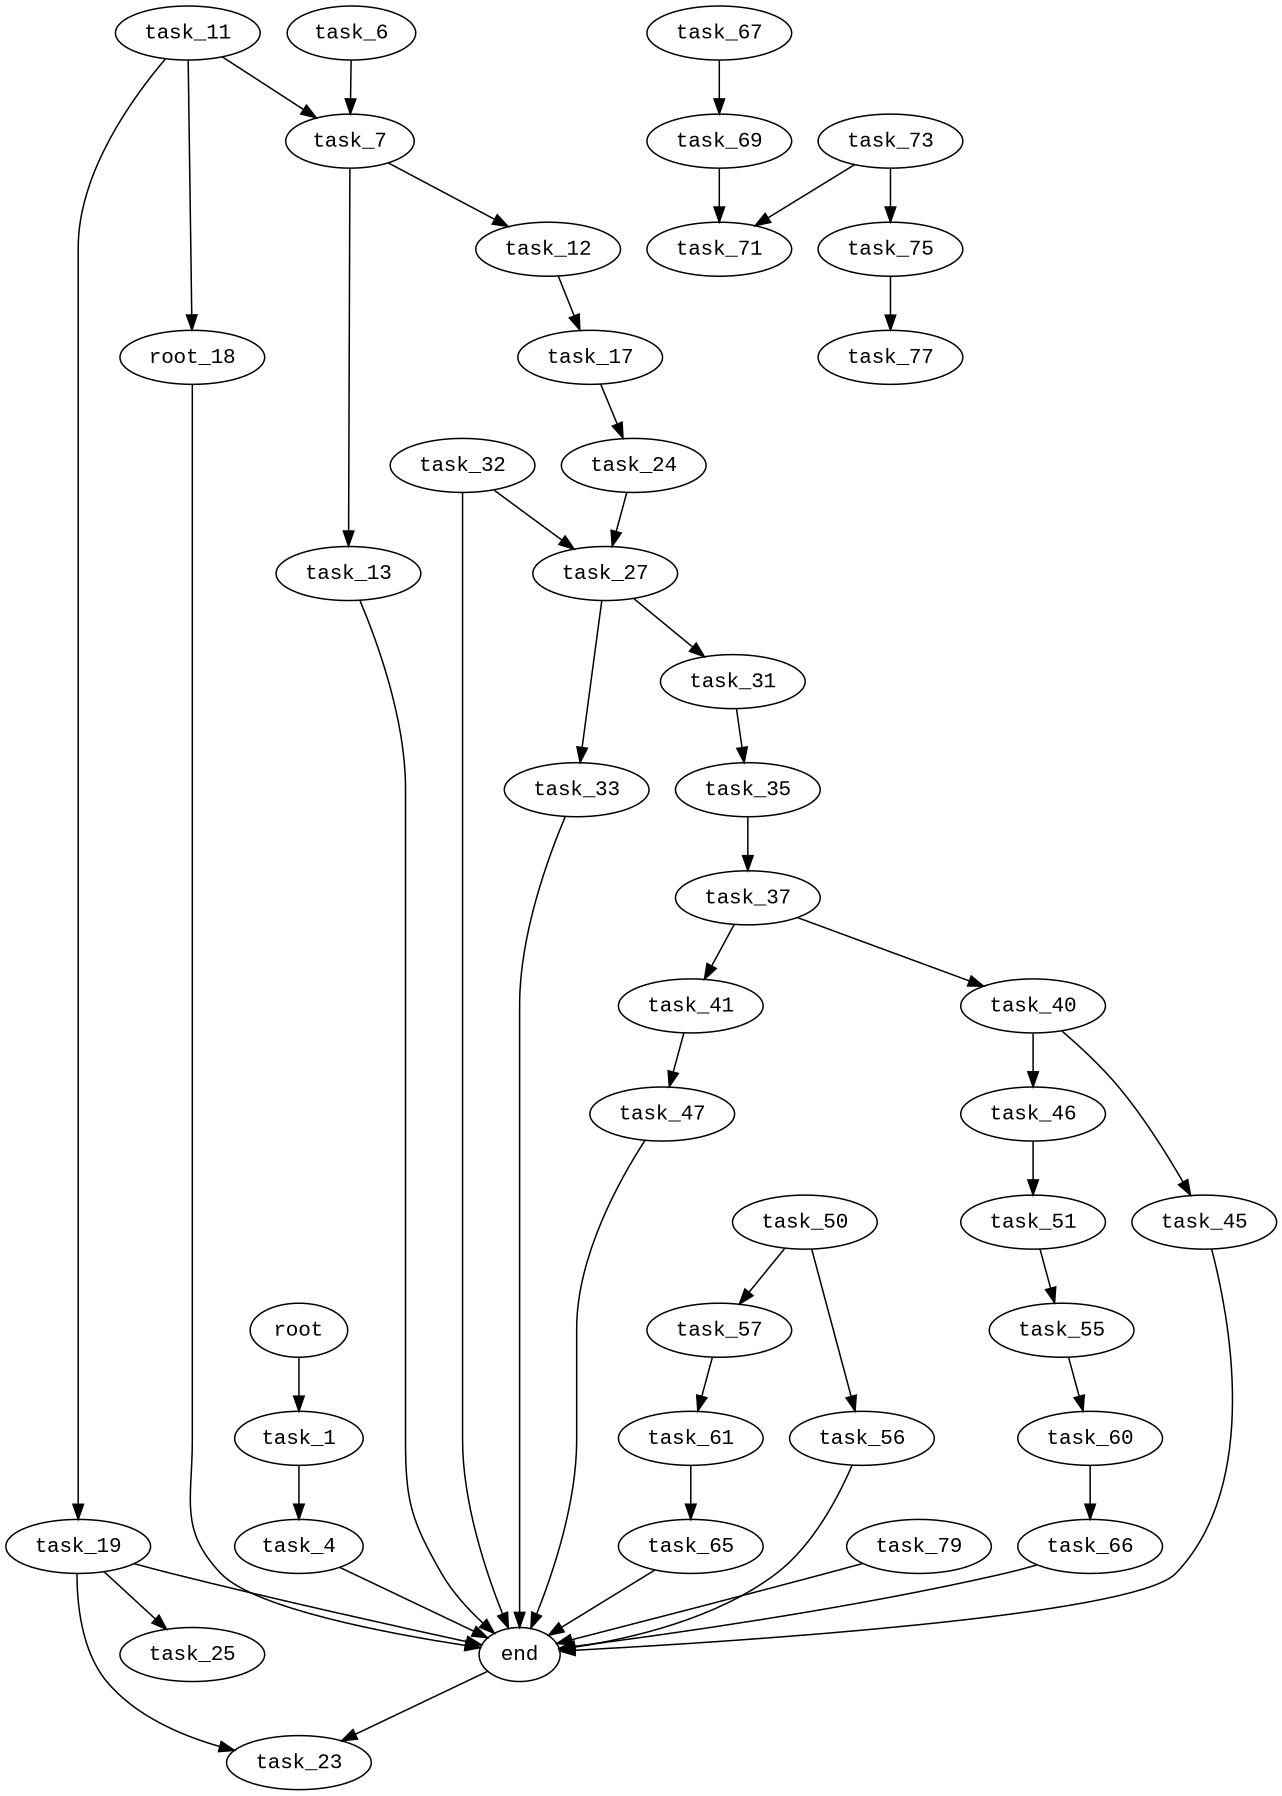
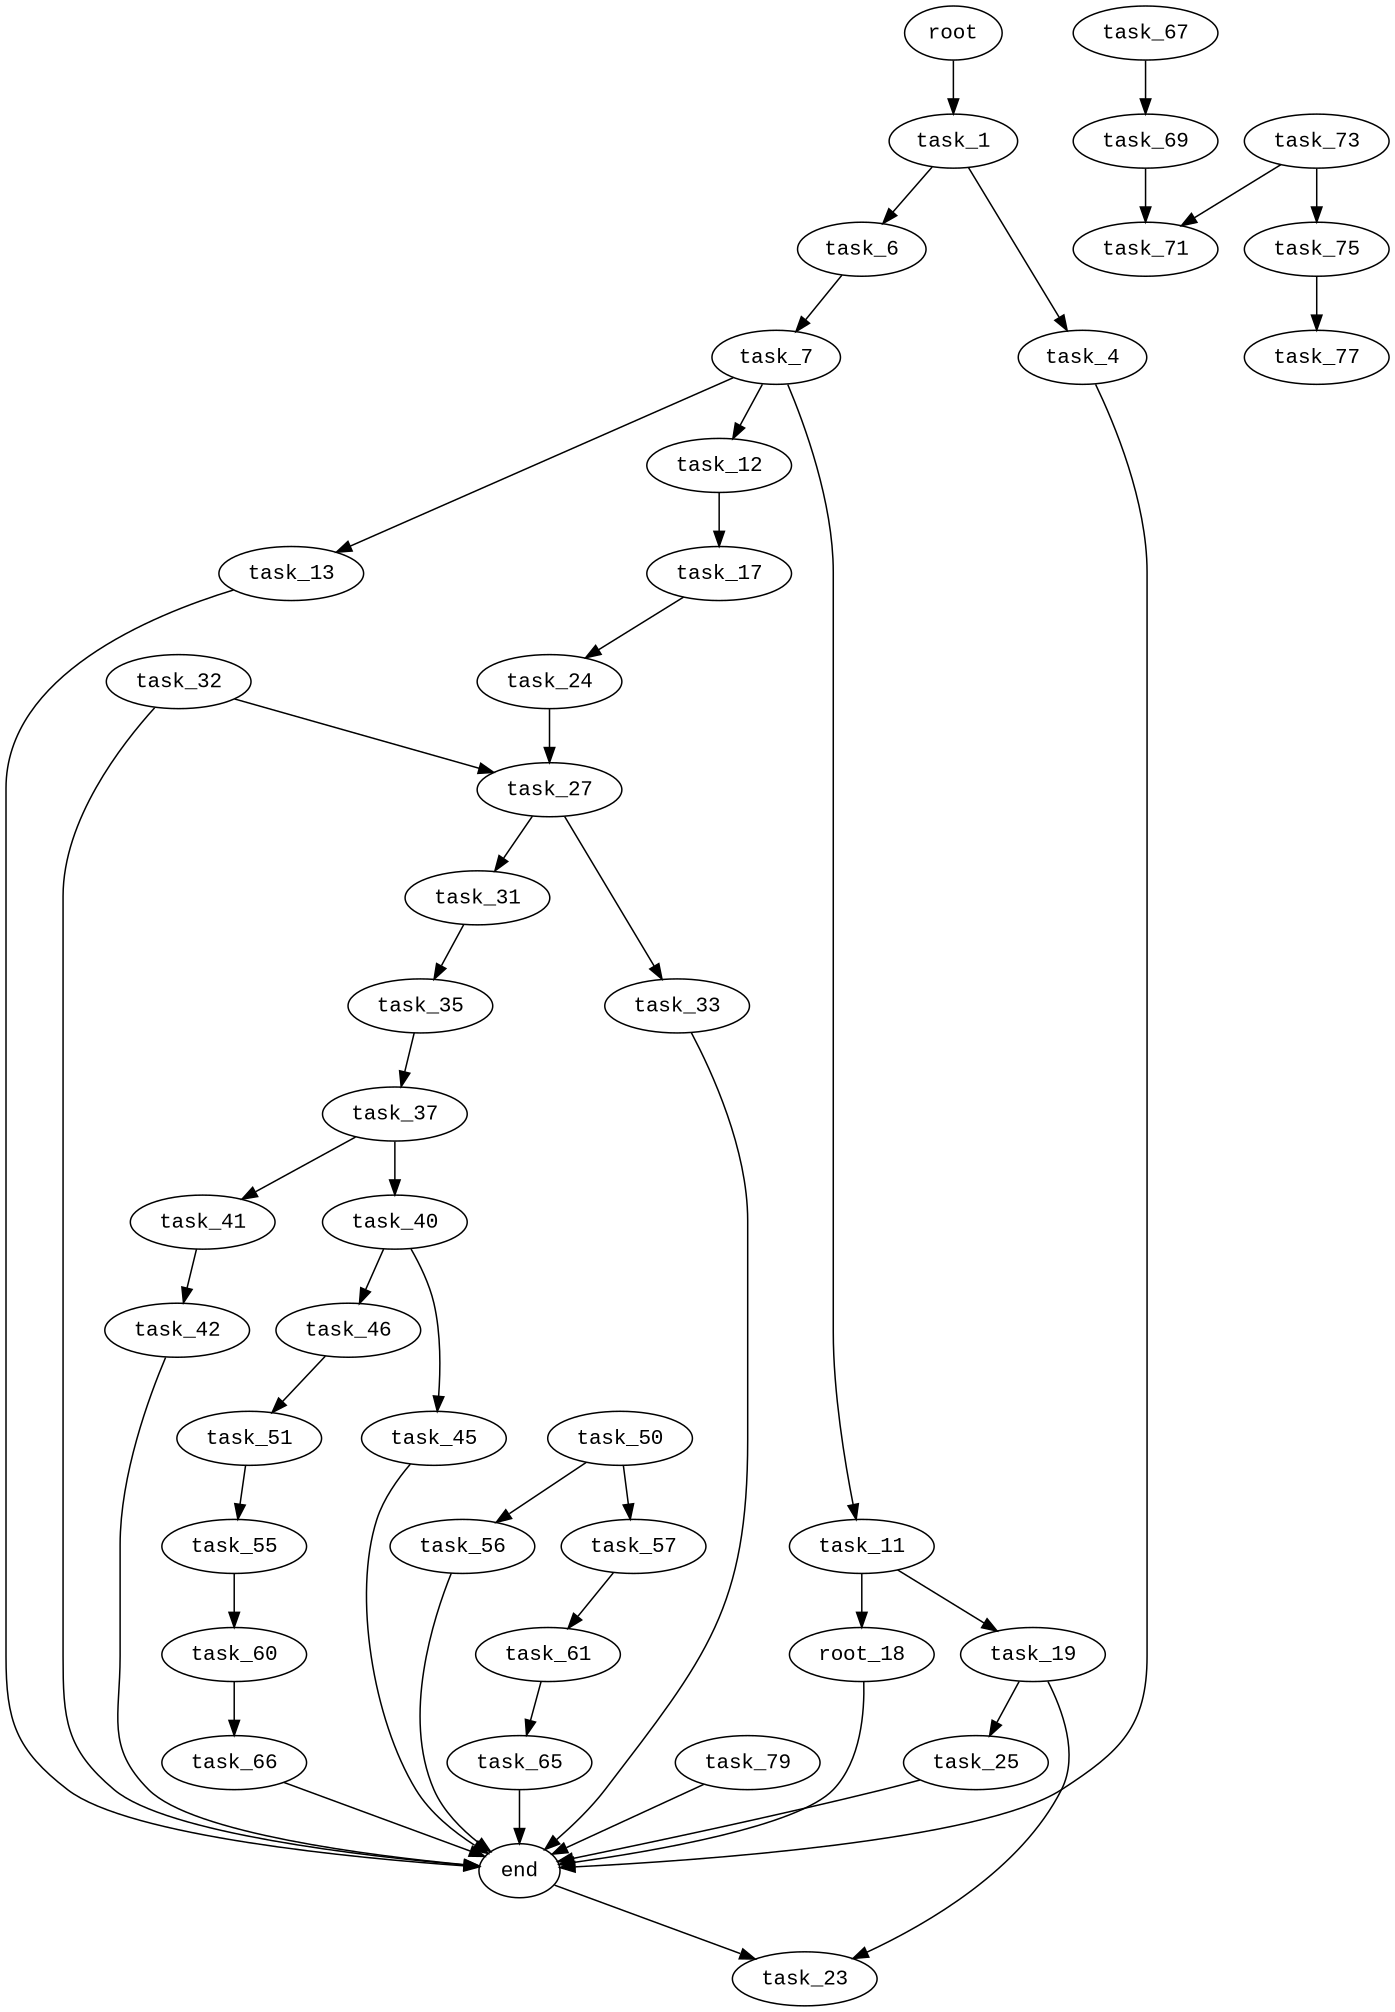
edge "task_11" -> "task_7": reversed
edge "task_1" -> "task_6": added
node "task_47": label "task_47" -> "task_42"
edge "task_19" -> "end": now "task_25" -> "end"
